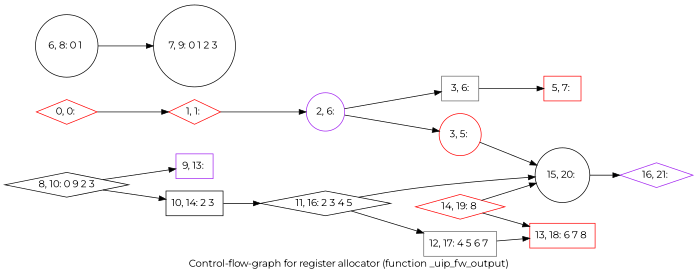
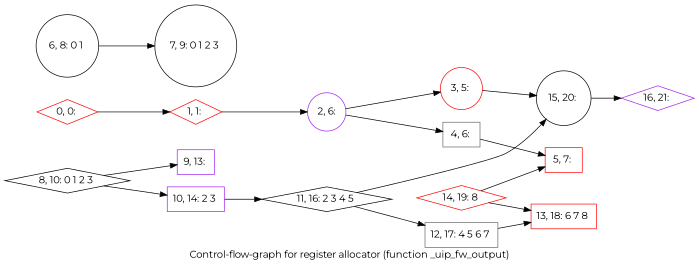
node "3, 6:": label "3, 6:" -> "4, 6:"
node "8, 10: 0 9 2 3": label "8, 10: 0 9 2 3" -> "8, 10: 0 1 2 3"
edge "14, 19: 8" -> "15, 20:": now "14, 19: 8" -> "5, 7:"
node "10, 14: 2 3": color black -> purple
